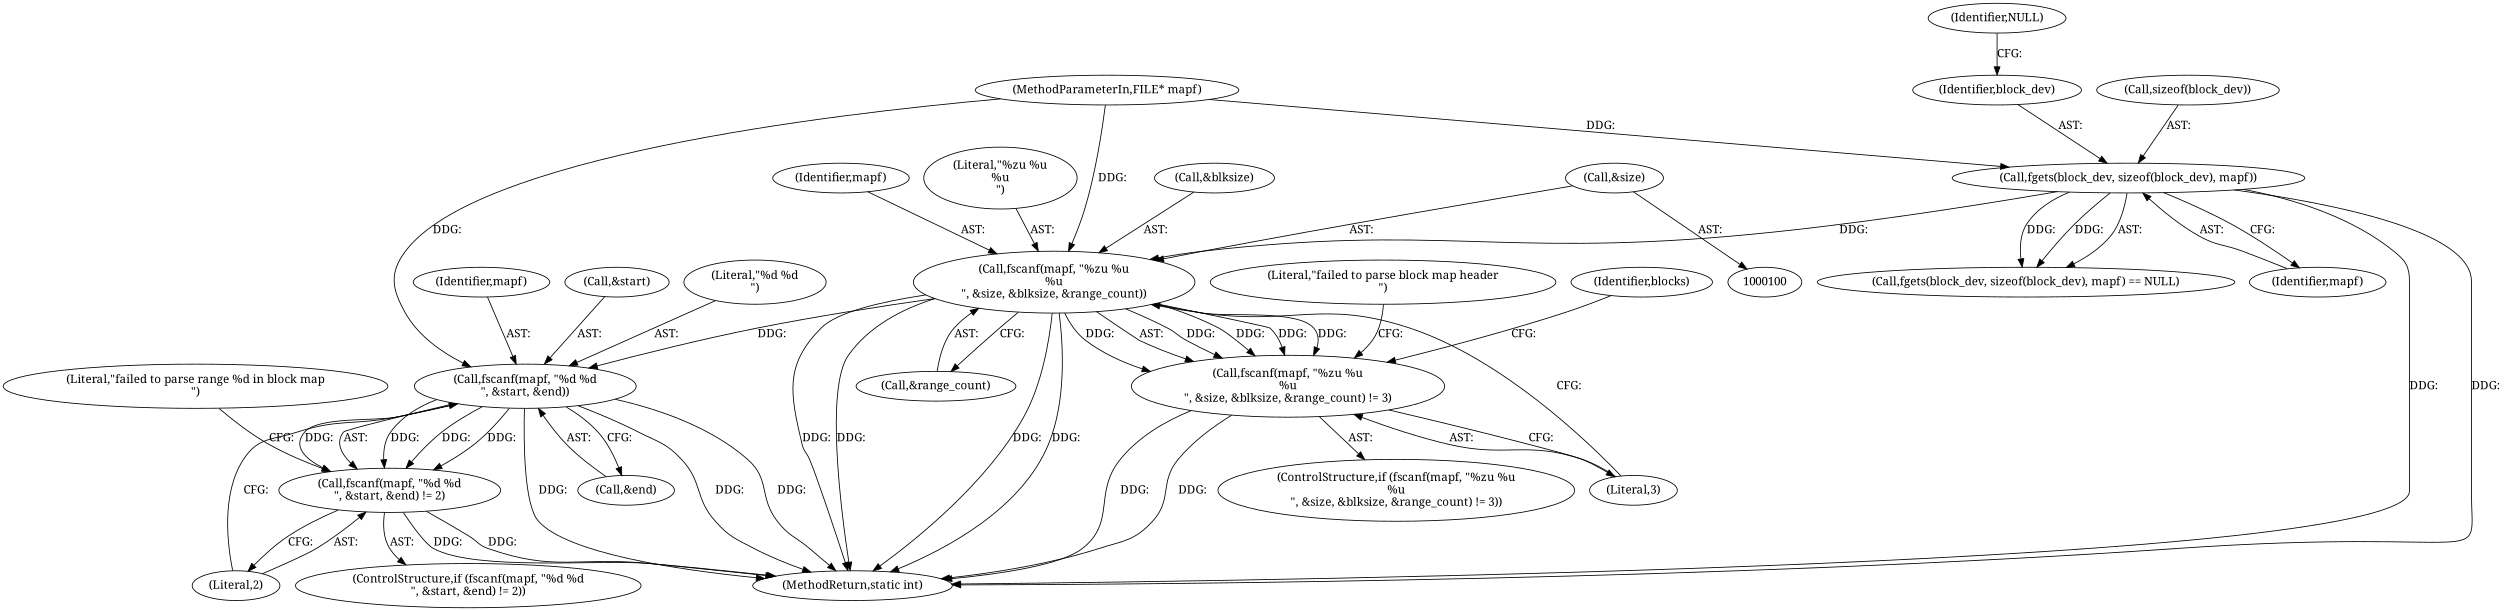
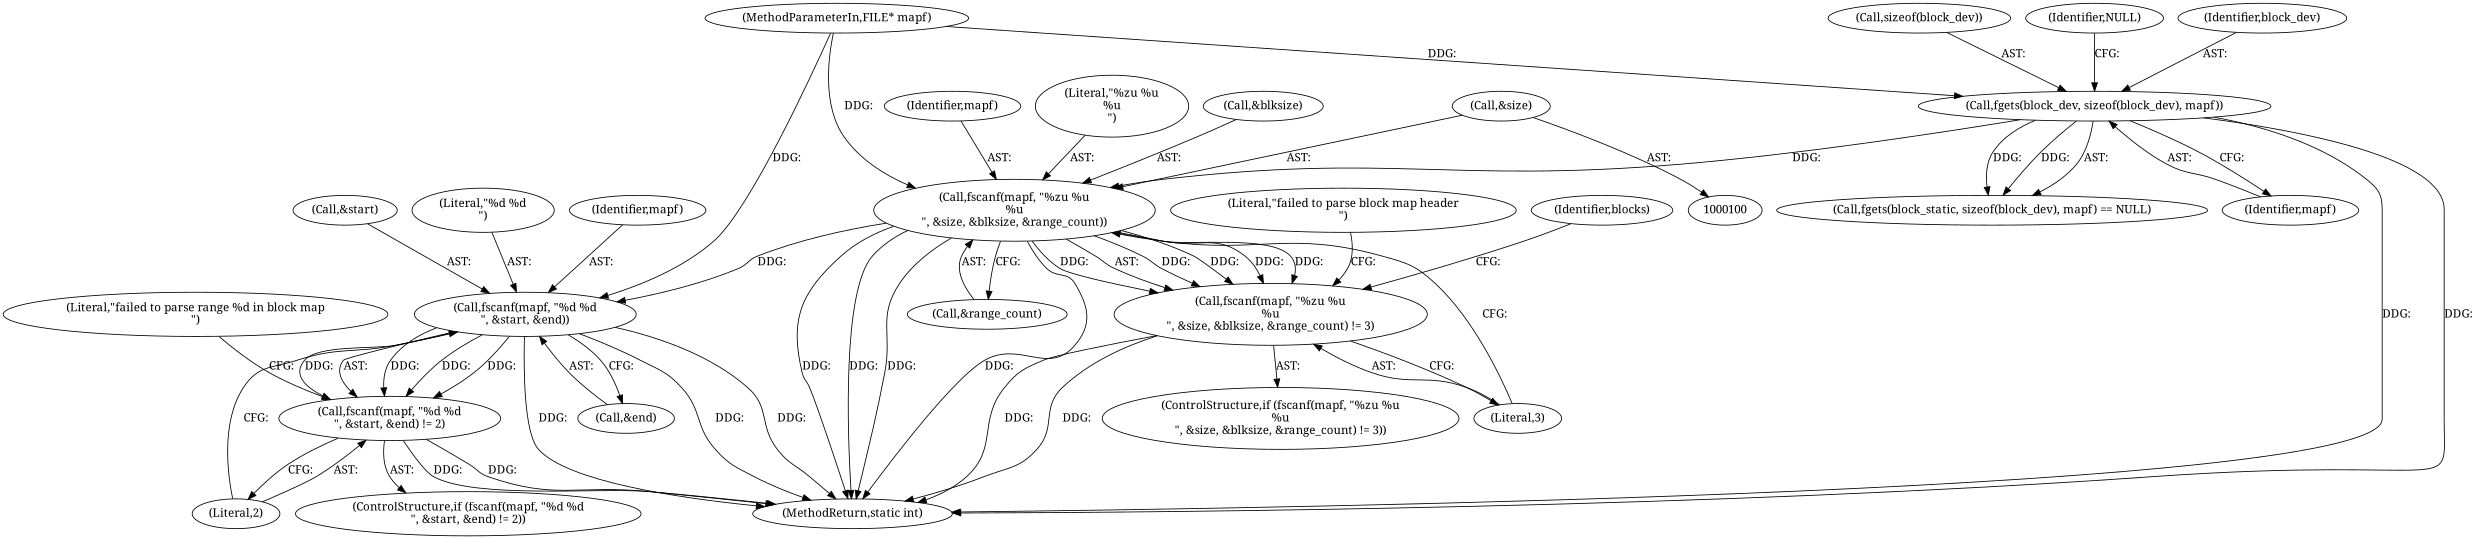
edge "(Identifier,NULL)" -> "(Identifier,block_dev)": now "(Identifier,NULL)" -> "(Call,fgets(block_dev, sizeof(block_dev), mapf))"
node "(Call,fgets(block_dev, sizeof(block_dev), mapf) == NULL)": label "(Call,fgets(block_dev, sizeof(block_dev), mapf) == NULL)" -> "(Call,fgets(block_static, sizeof(block_dev), mapf) == NULL)"
